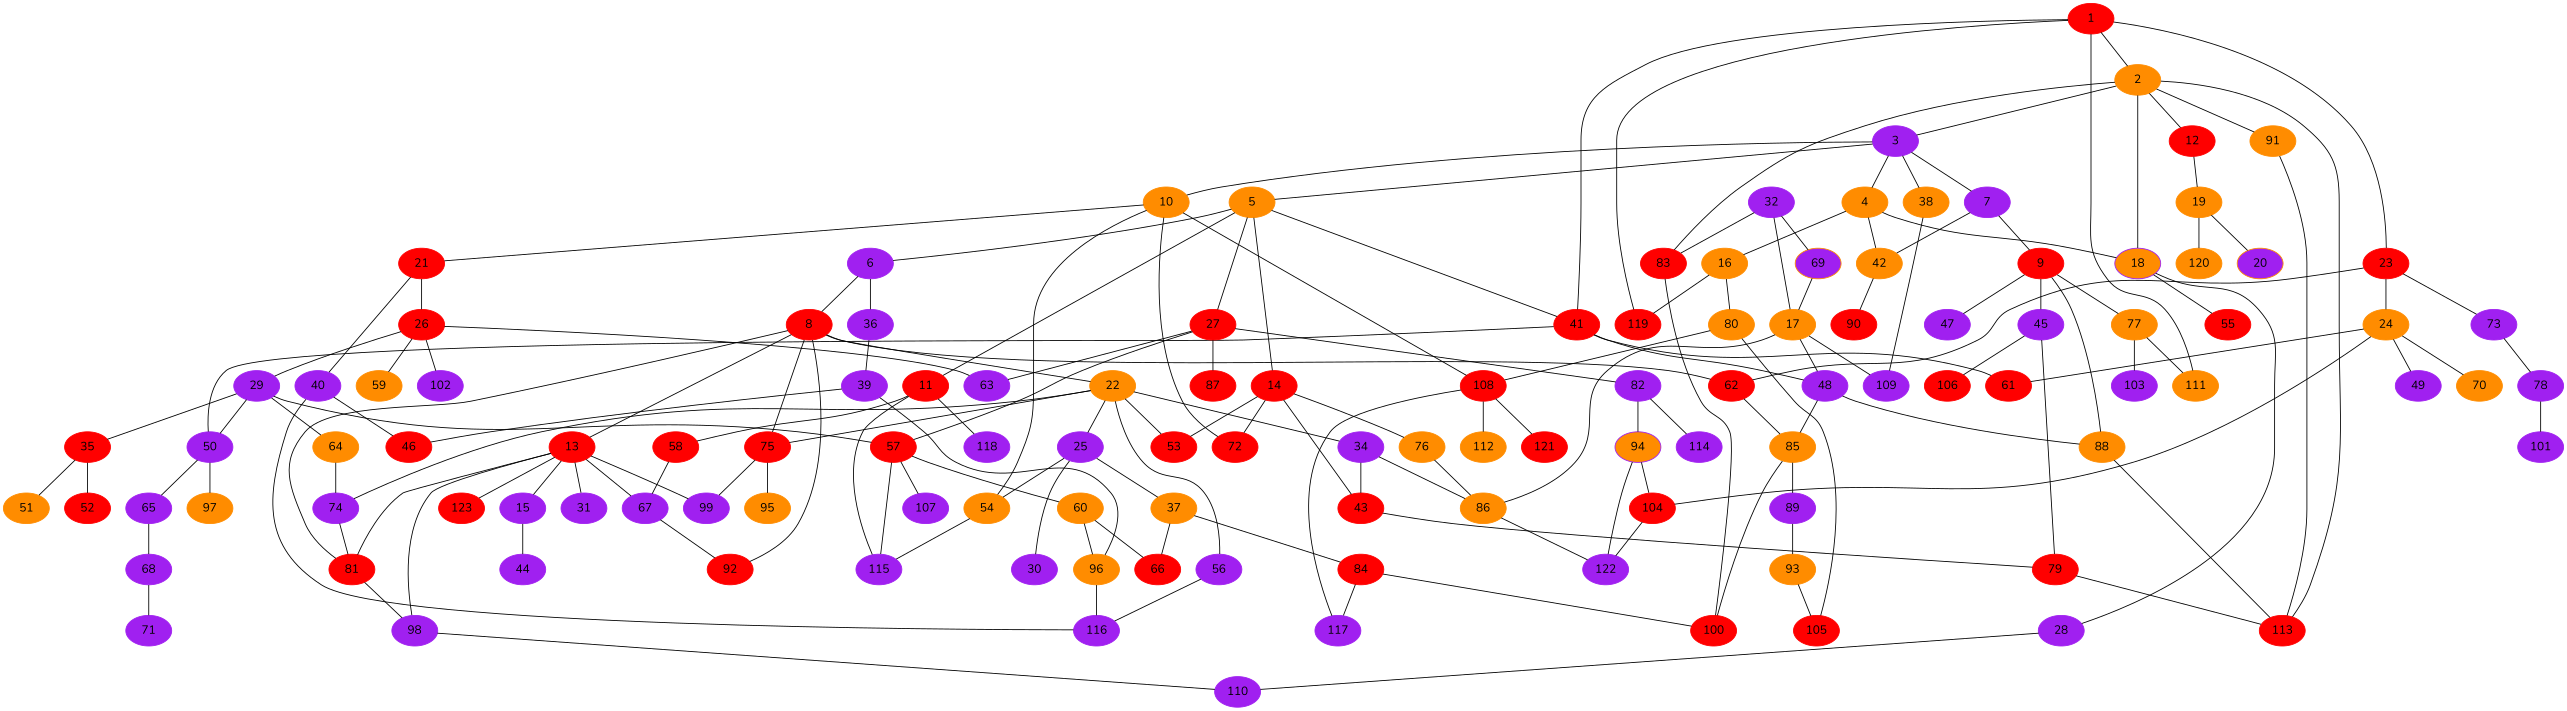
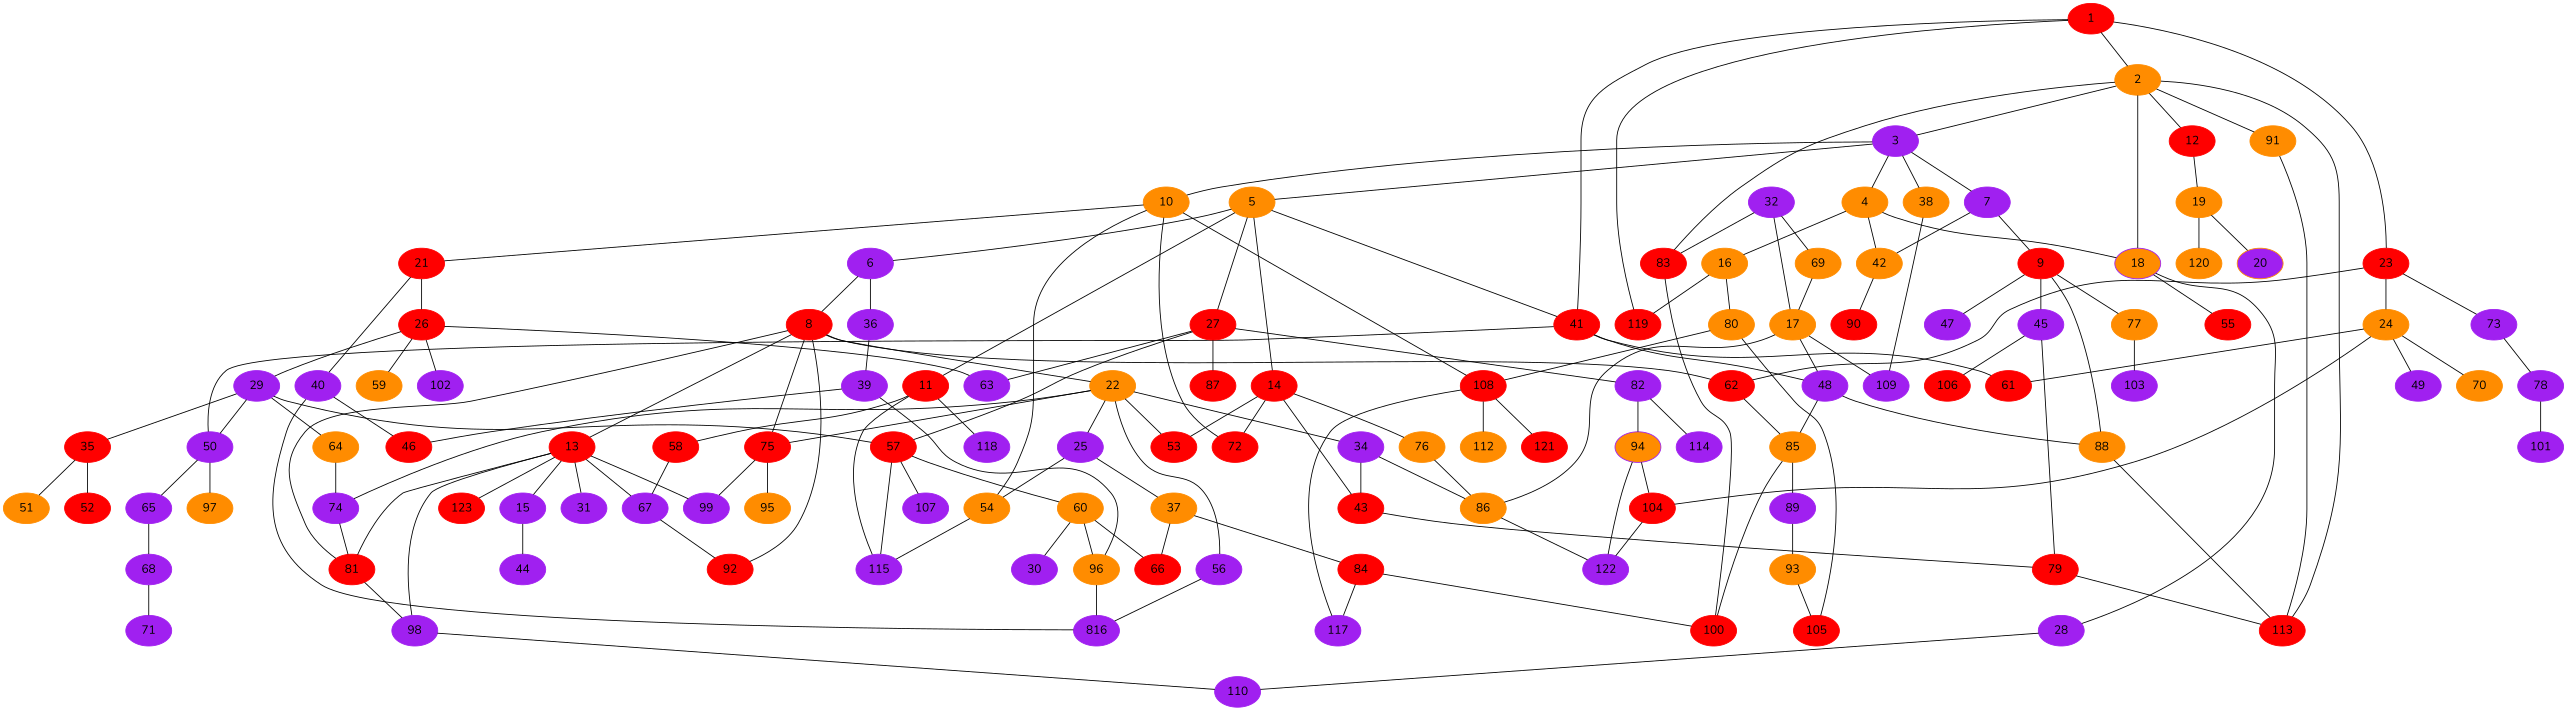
node "69": fillcolor purple -> darkorange
node "111": removed
edge "25" -- "30": now "60" -- "30"
node "116": label "116" -> "816"
